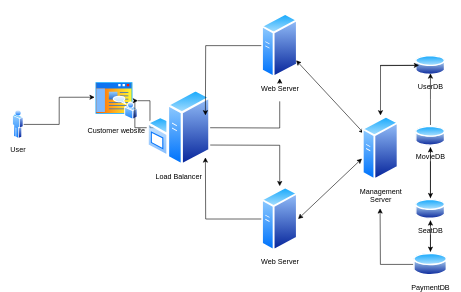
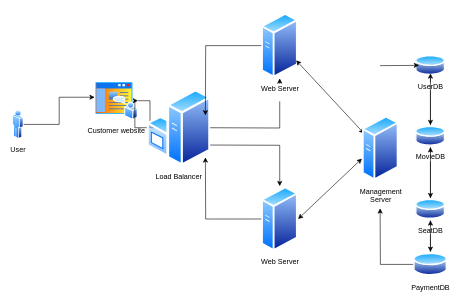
edge "UserDB" -> "Management Server": now "UserDB" -> "MovieDB"
